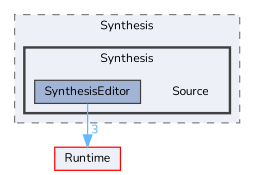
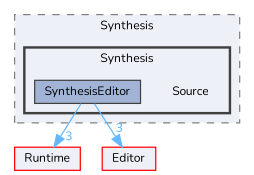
node "Editor": added
